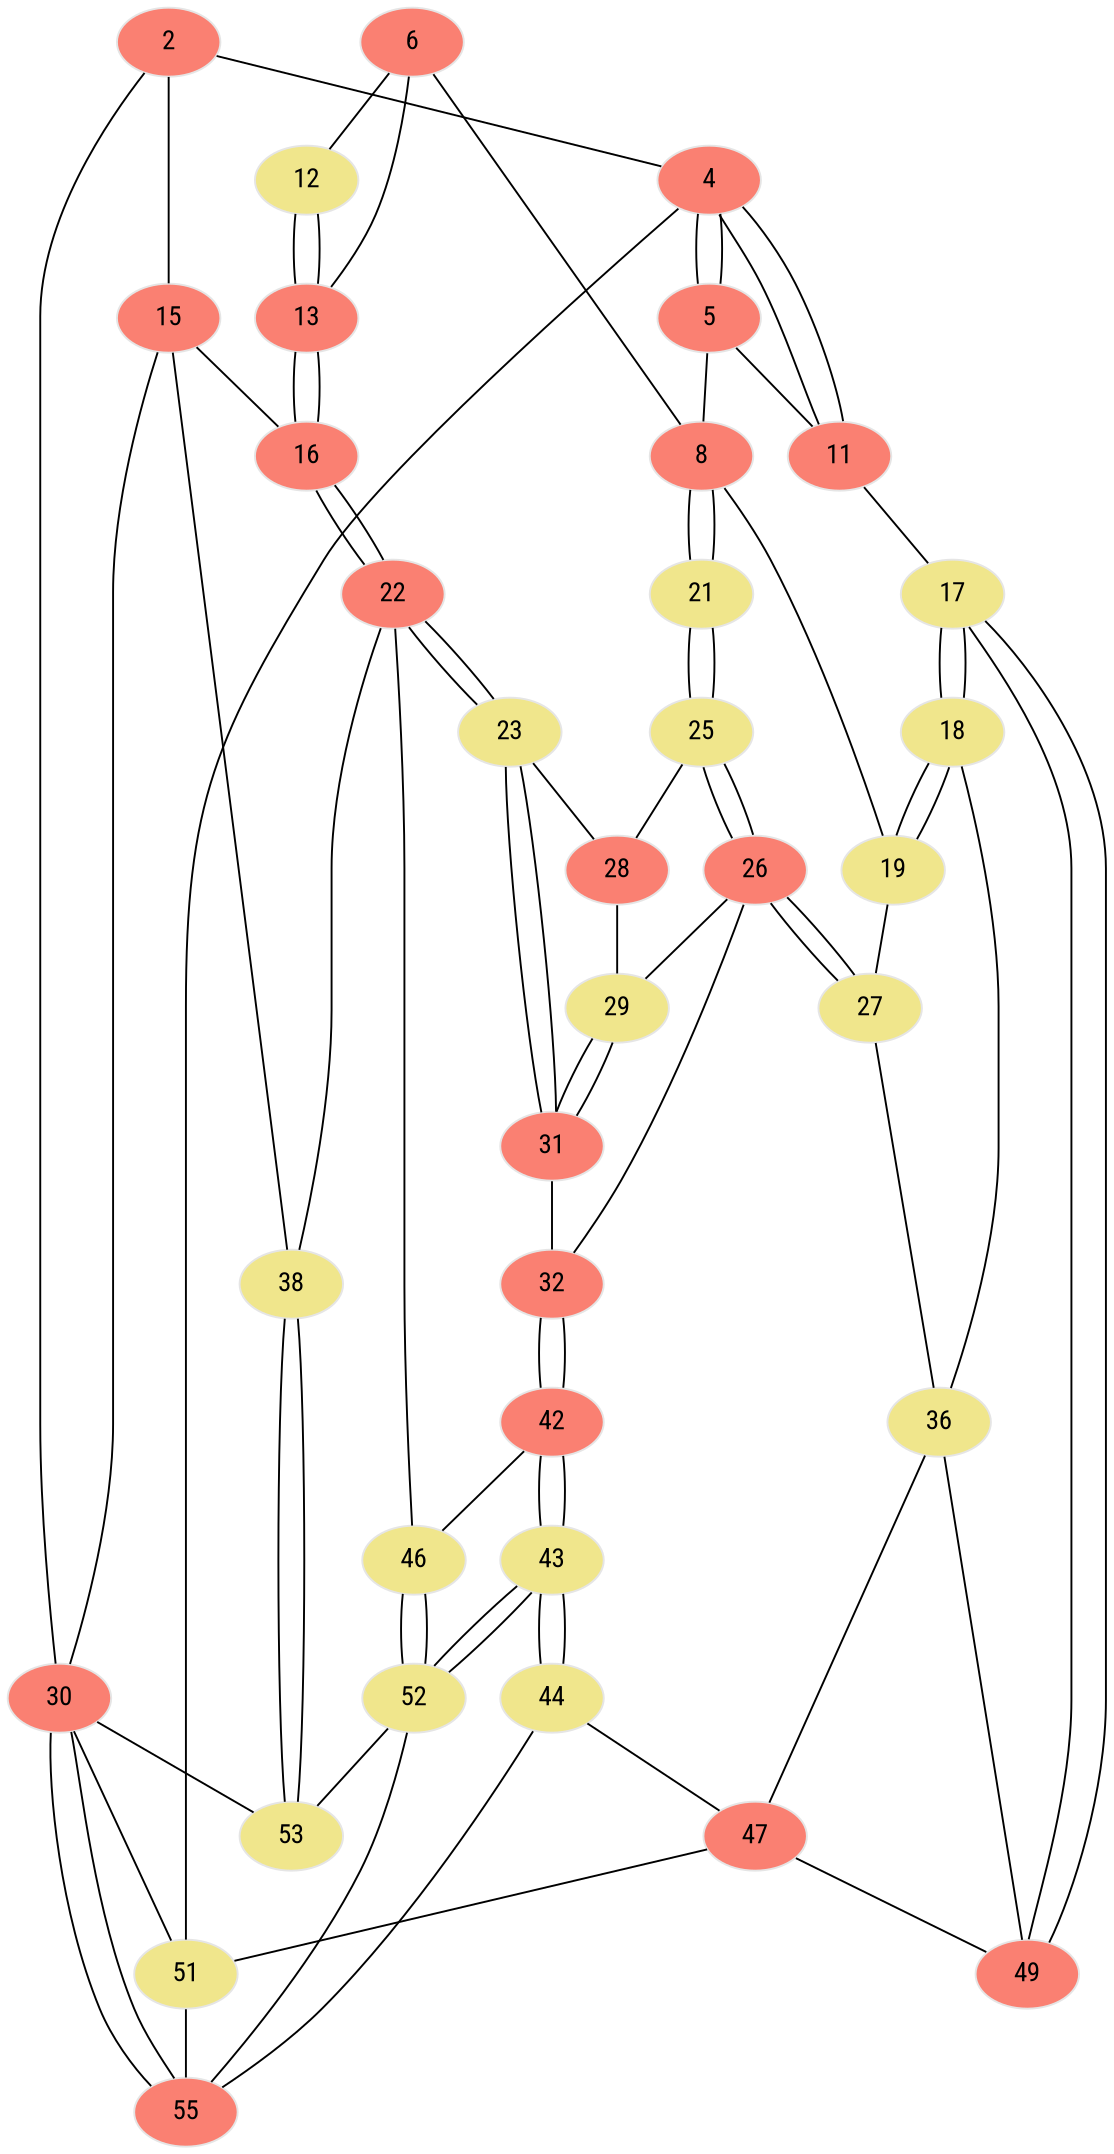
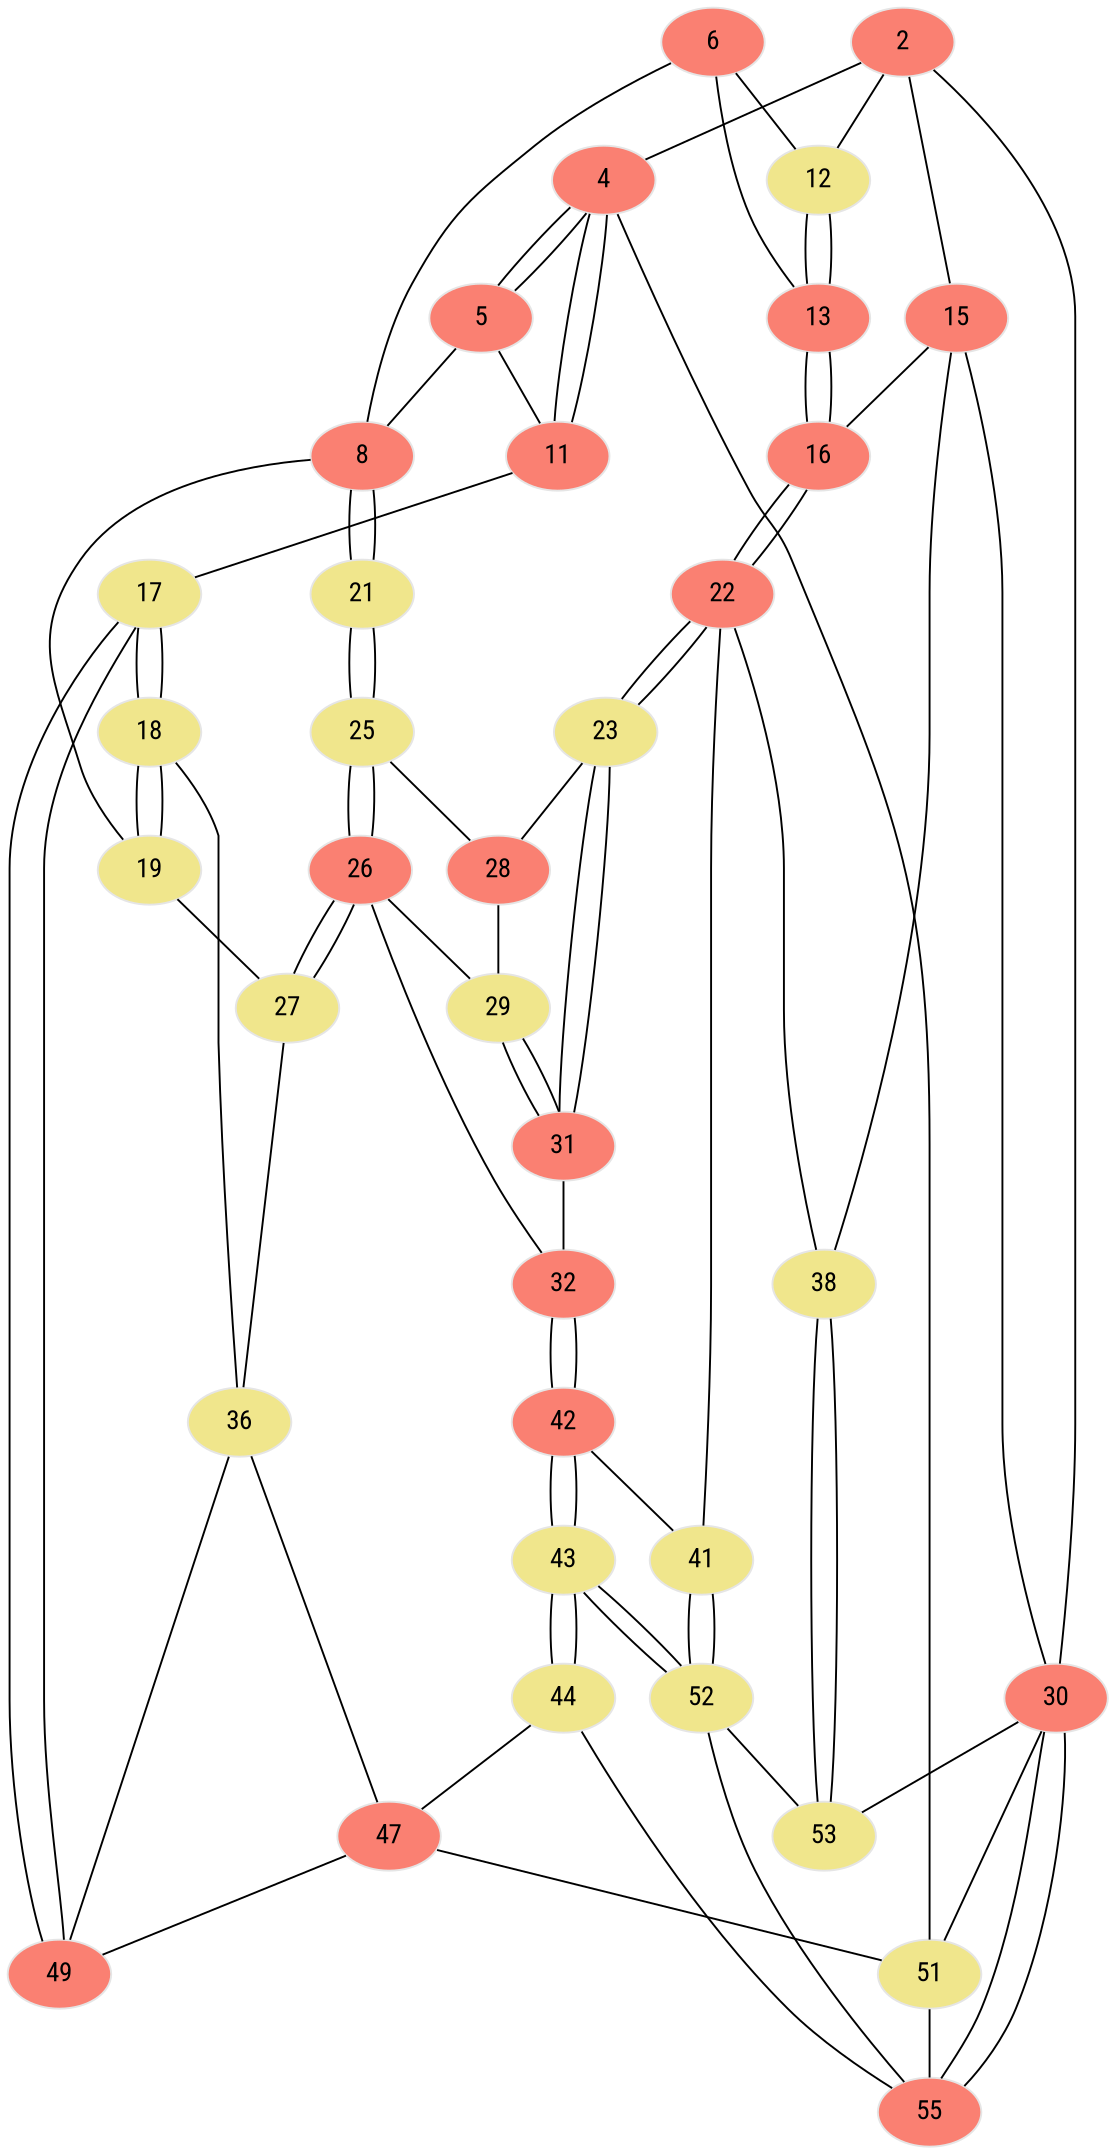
edge "2" -- "12": added
node "46": label "46" -> "41"
